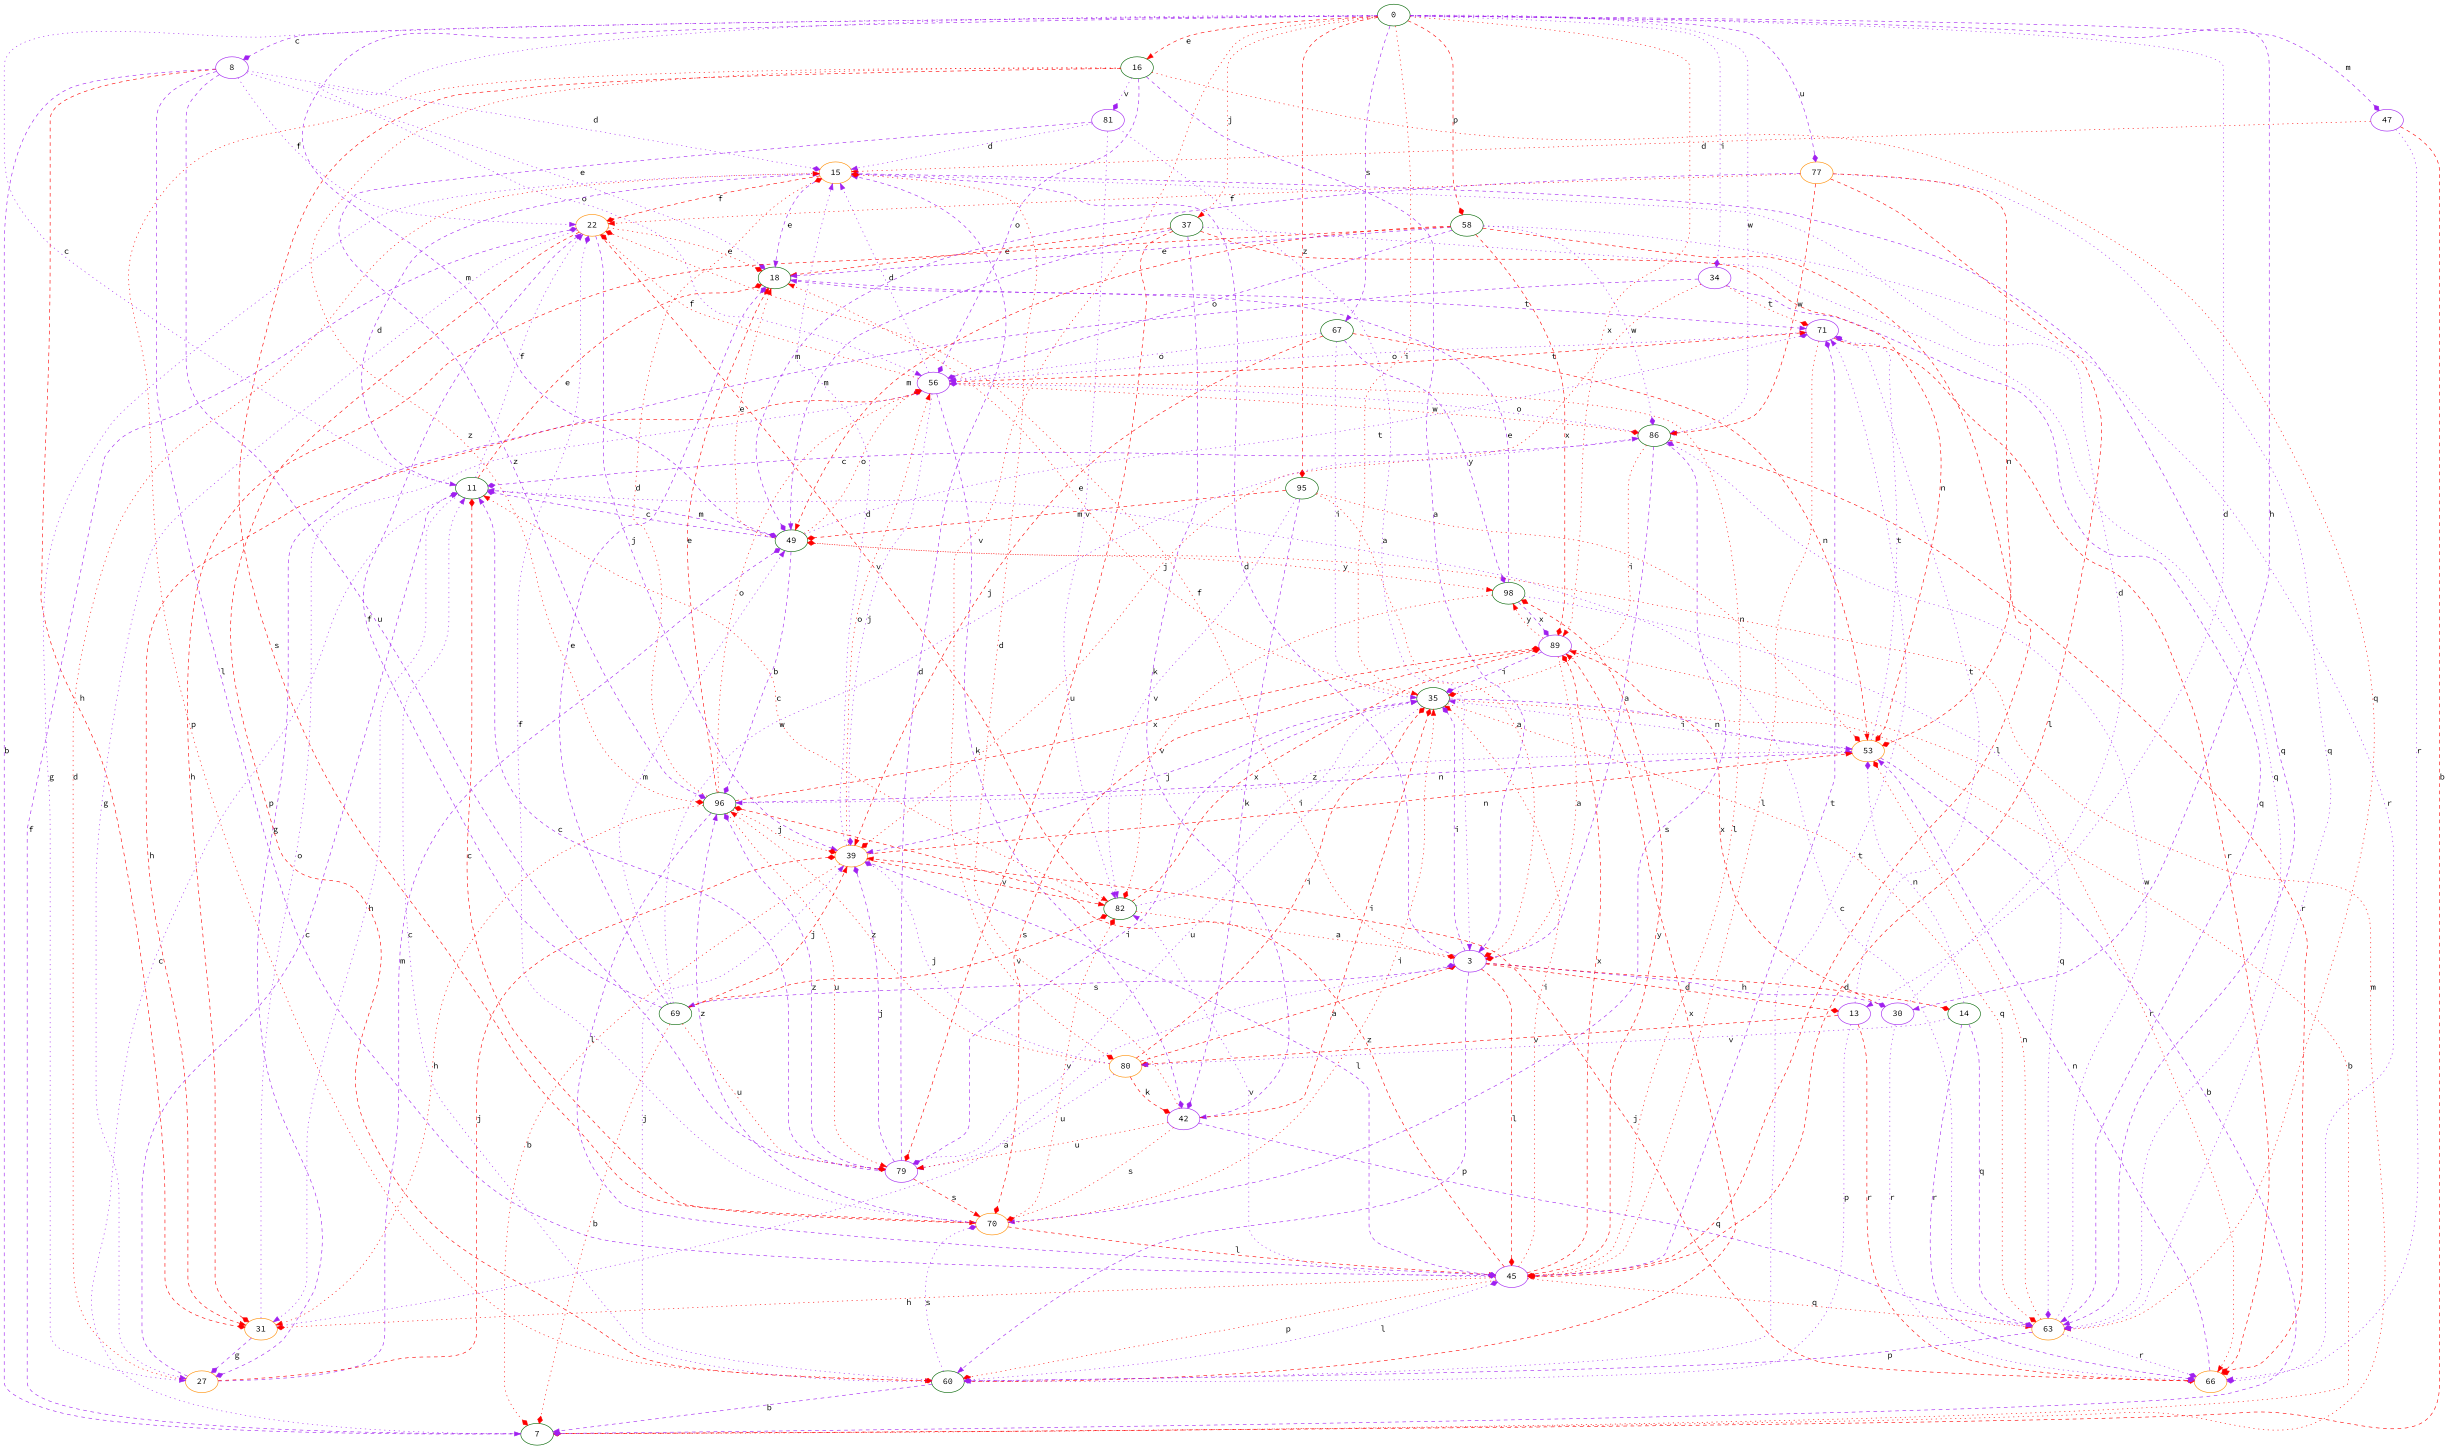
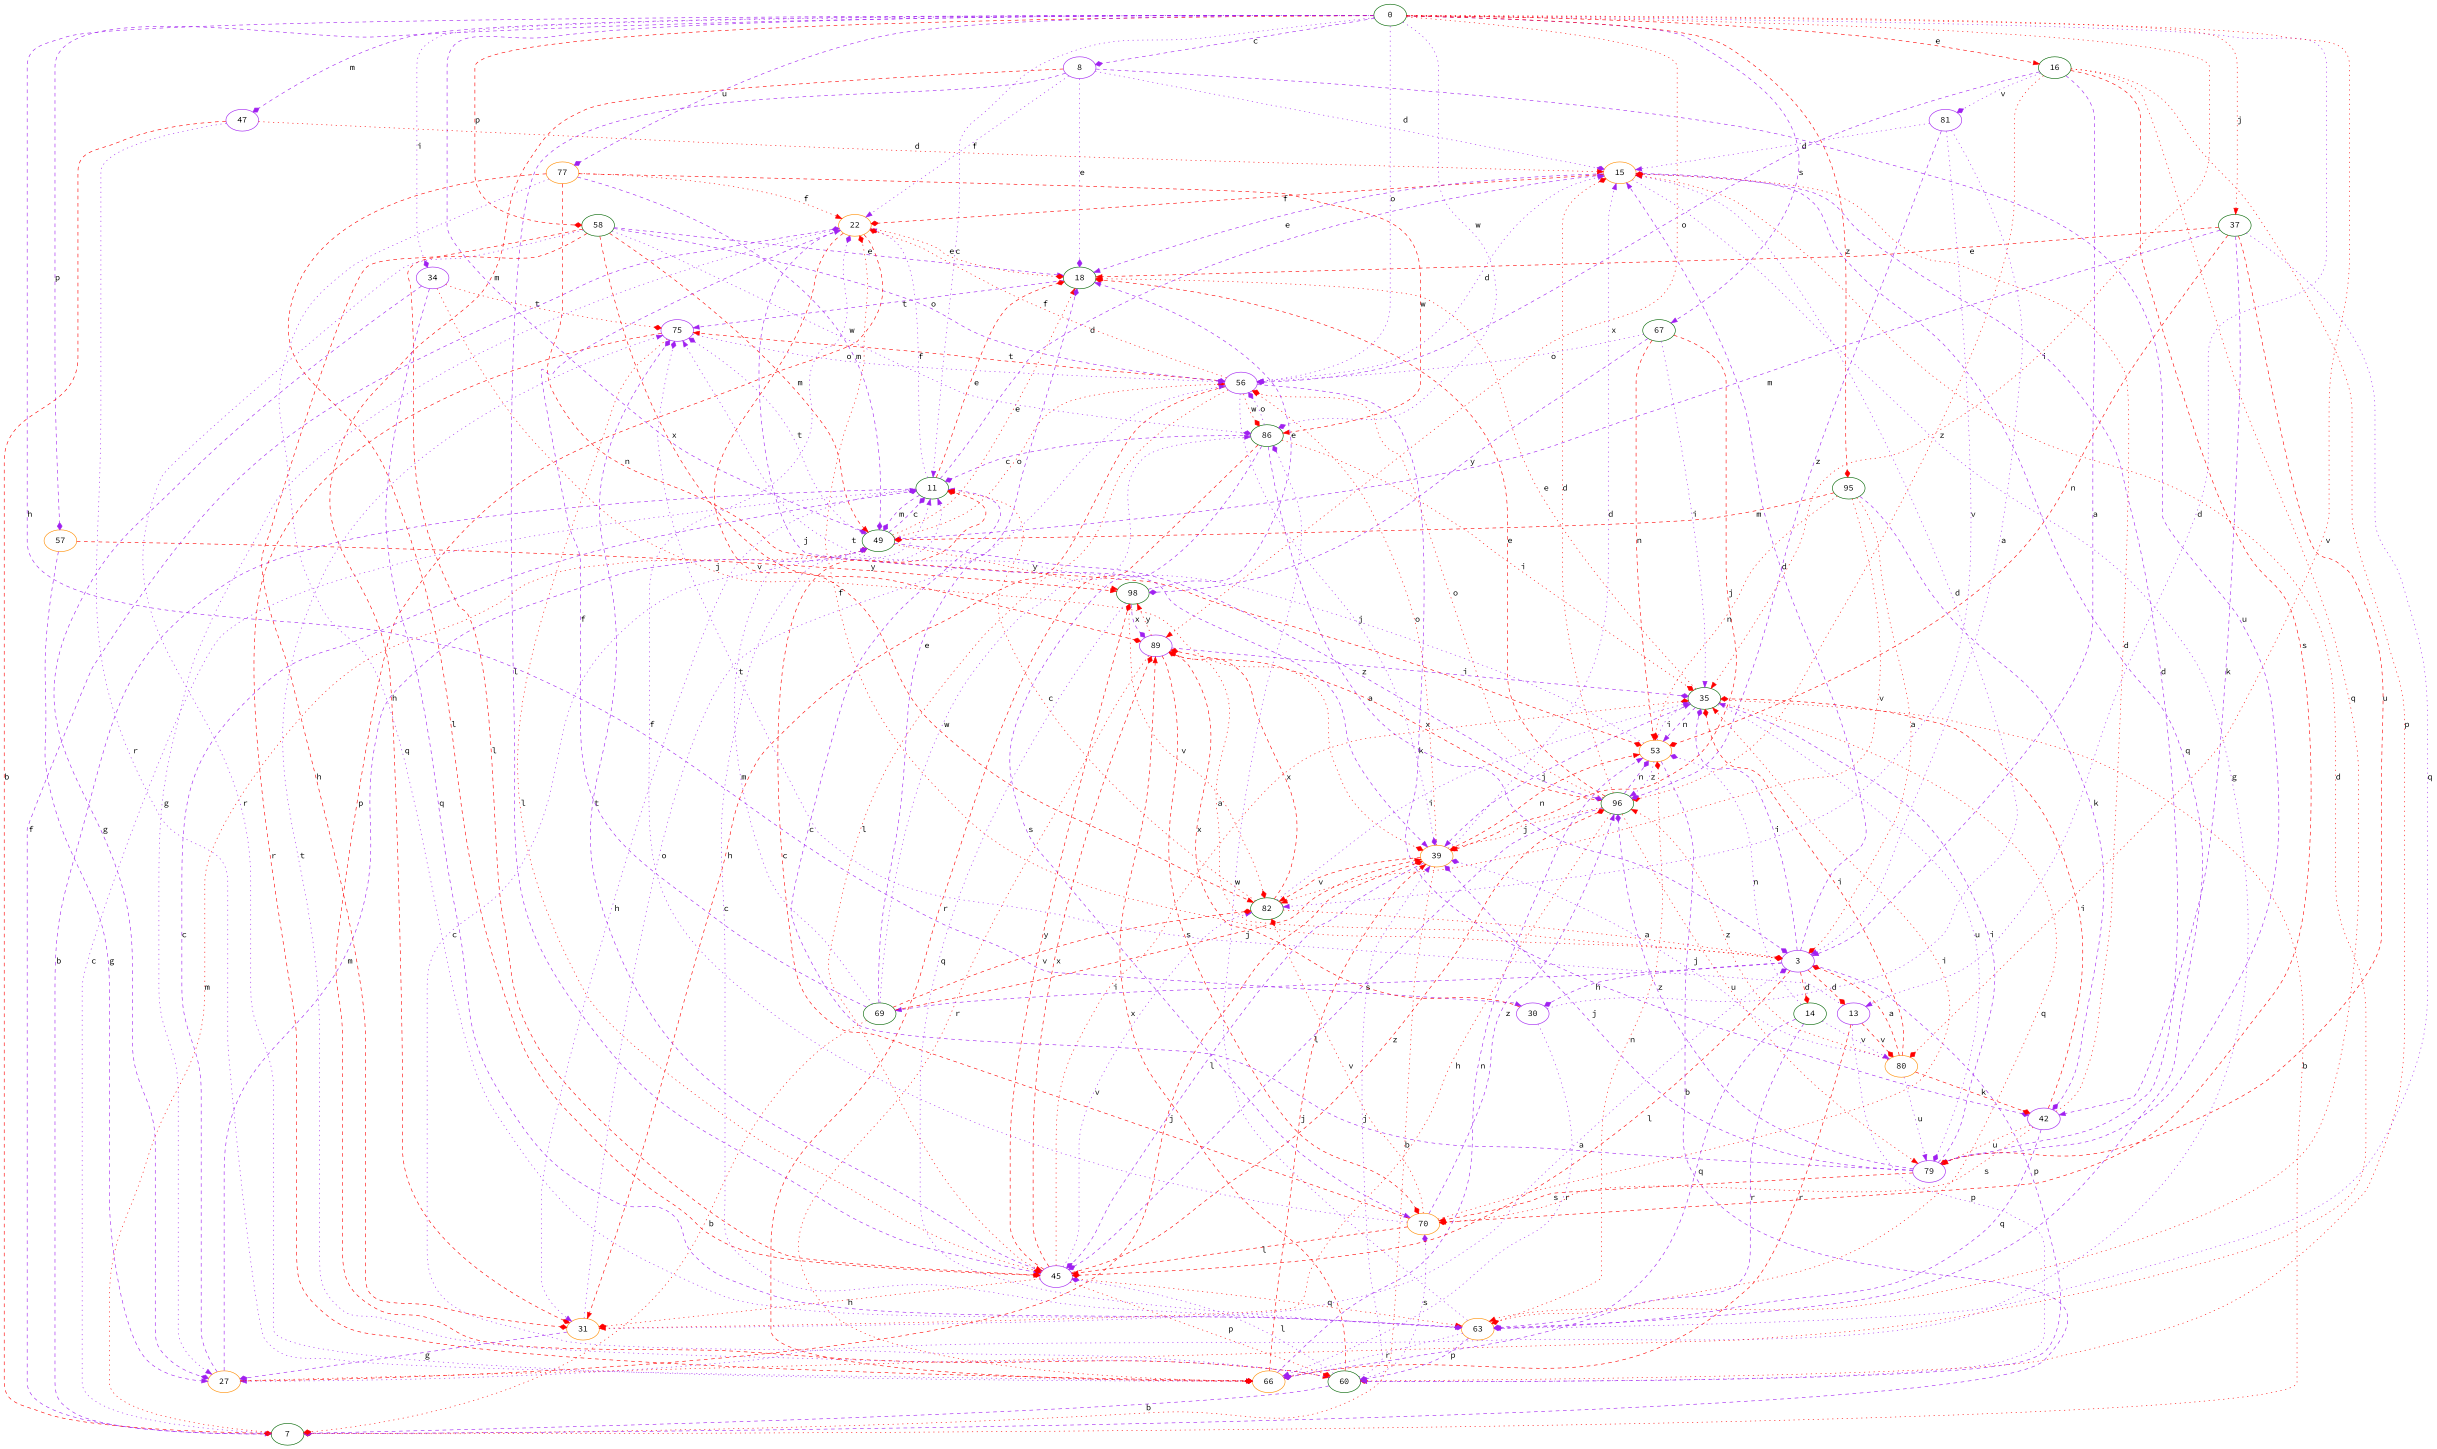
node "71": label "71" -> "75"
node "57": added
edge "49" -> "96": label "b" -> "z"
edge "95" -> "82": color purple -> red
edge "8" -> "7": now "11" -> "7"
edge "69" -> "79": removed, label "u"
